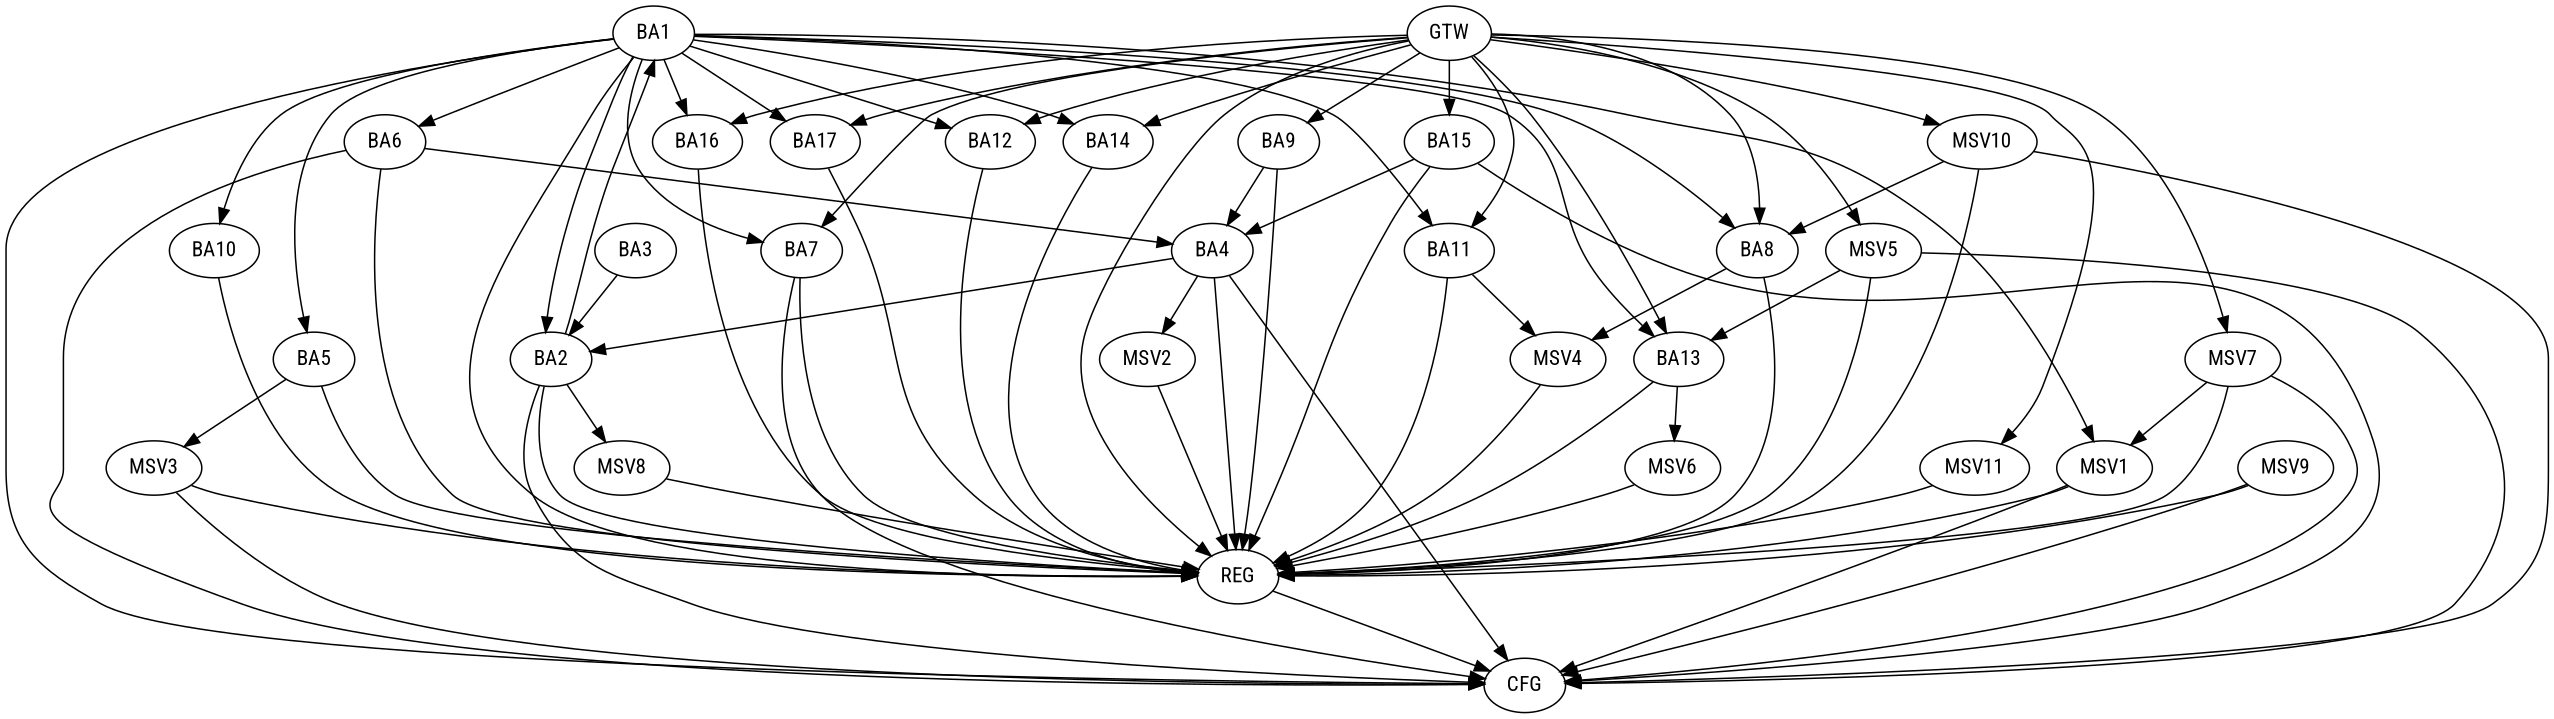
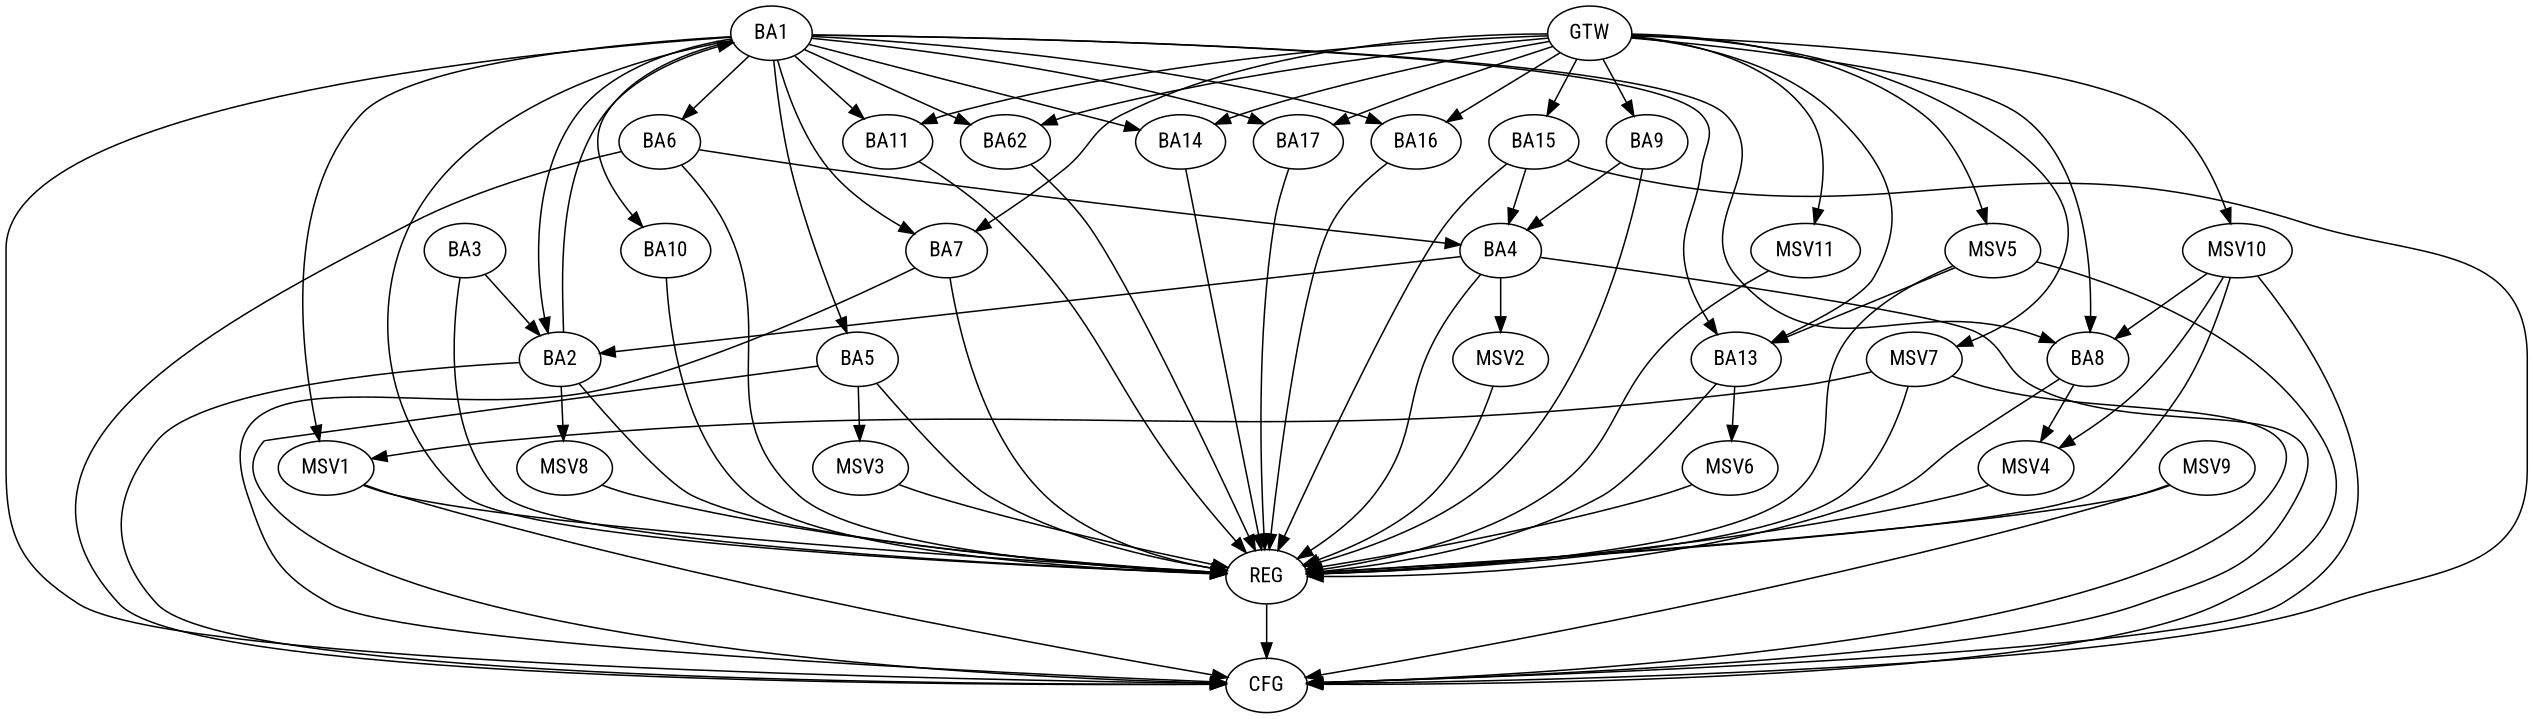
node "BA12": label "BA12" -> "BA62"
edge "GTW" -> "REG": now "BA3" -> "REG"
edge "BA11" -> "MSV4": now "MSV10" -> "MSV4"
edge "MSV3" -> "CFG": now "BA5" -> "CFG"
